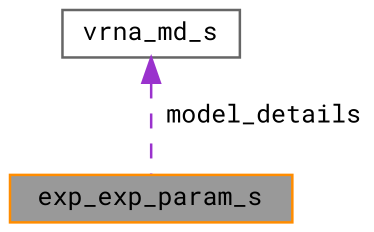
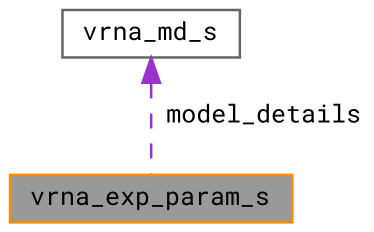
node "exp_exp_param_s": label "exp_exp_param_s" -> "vrna_exp_param_s"
